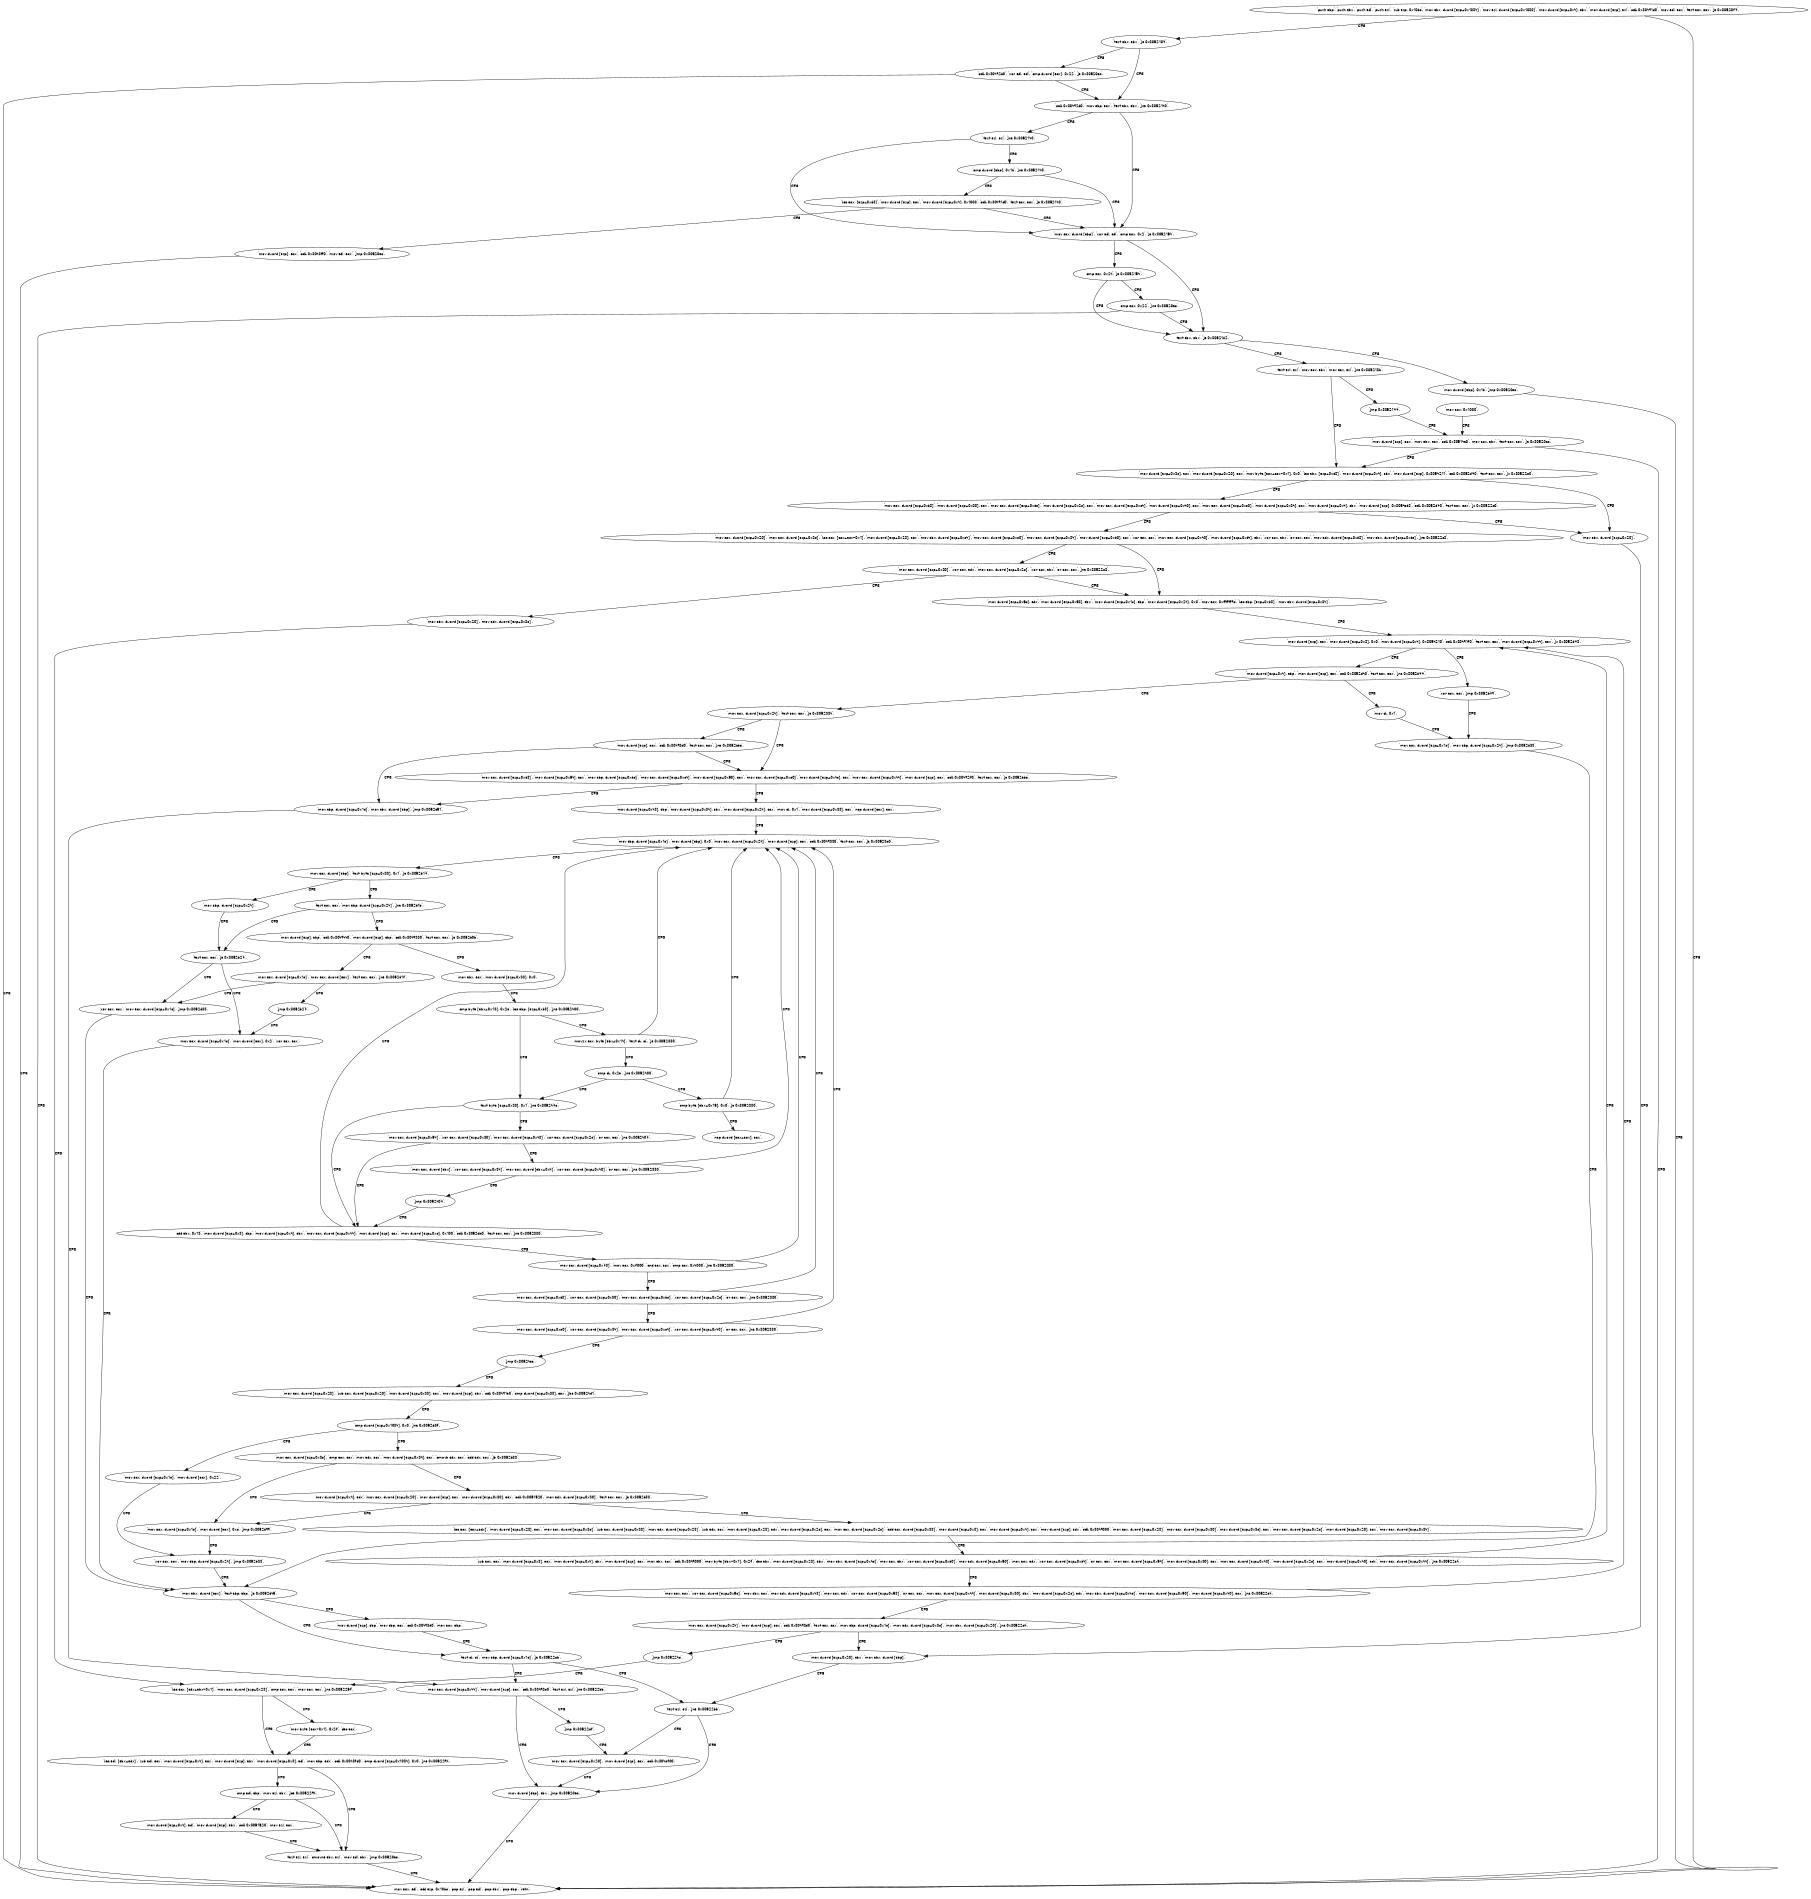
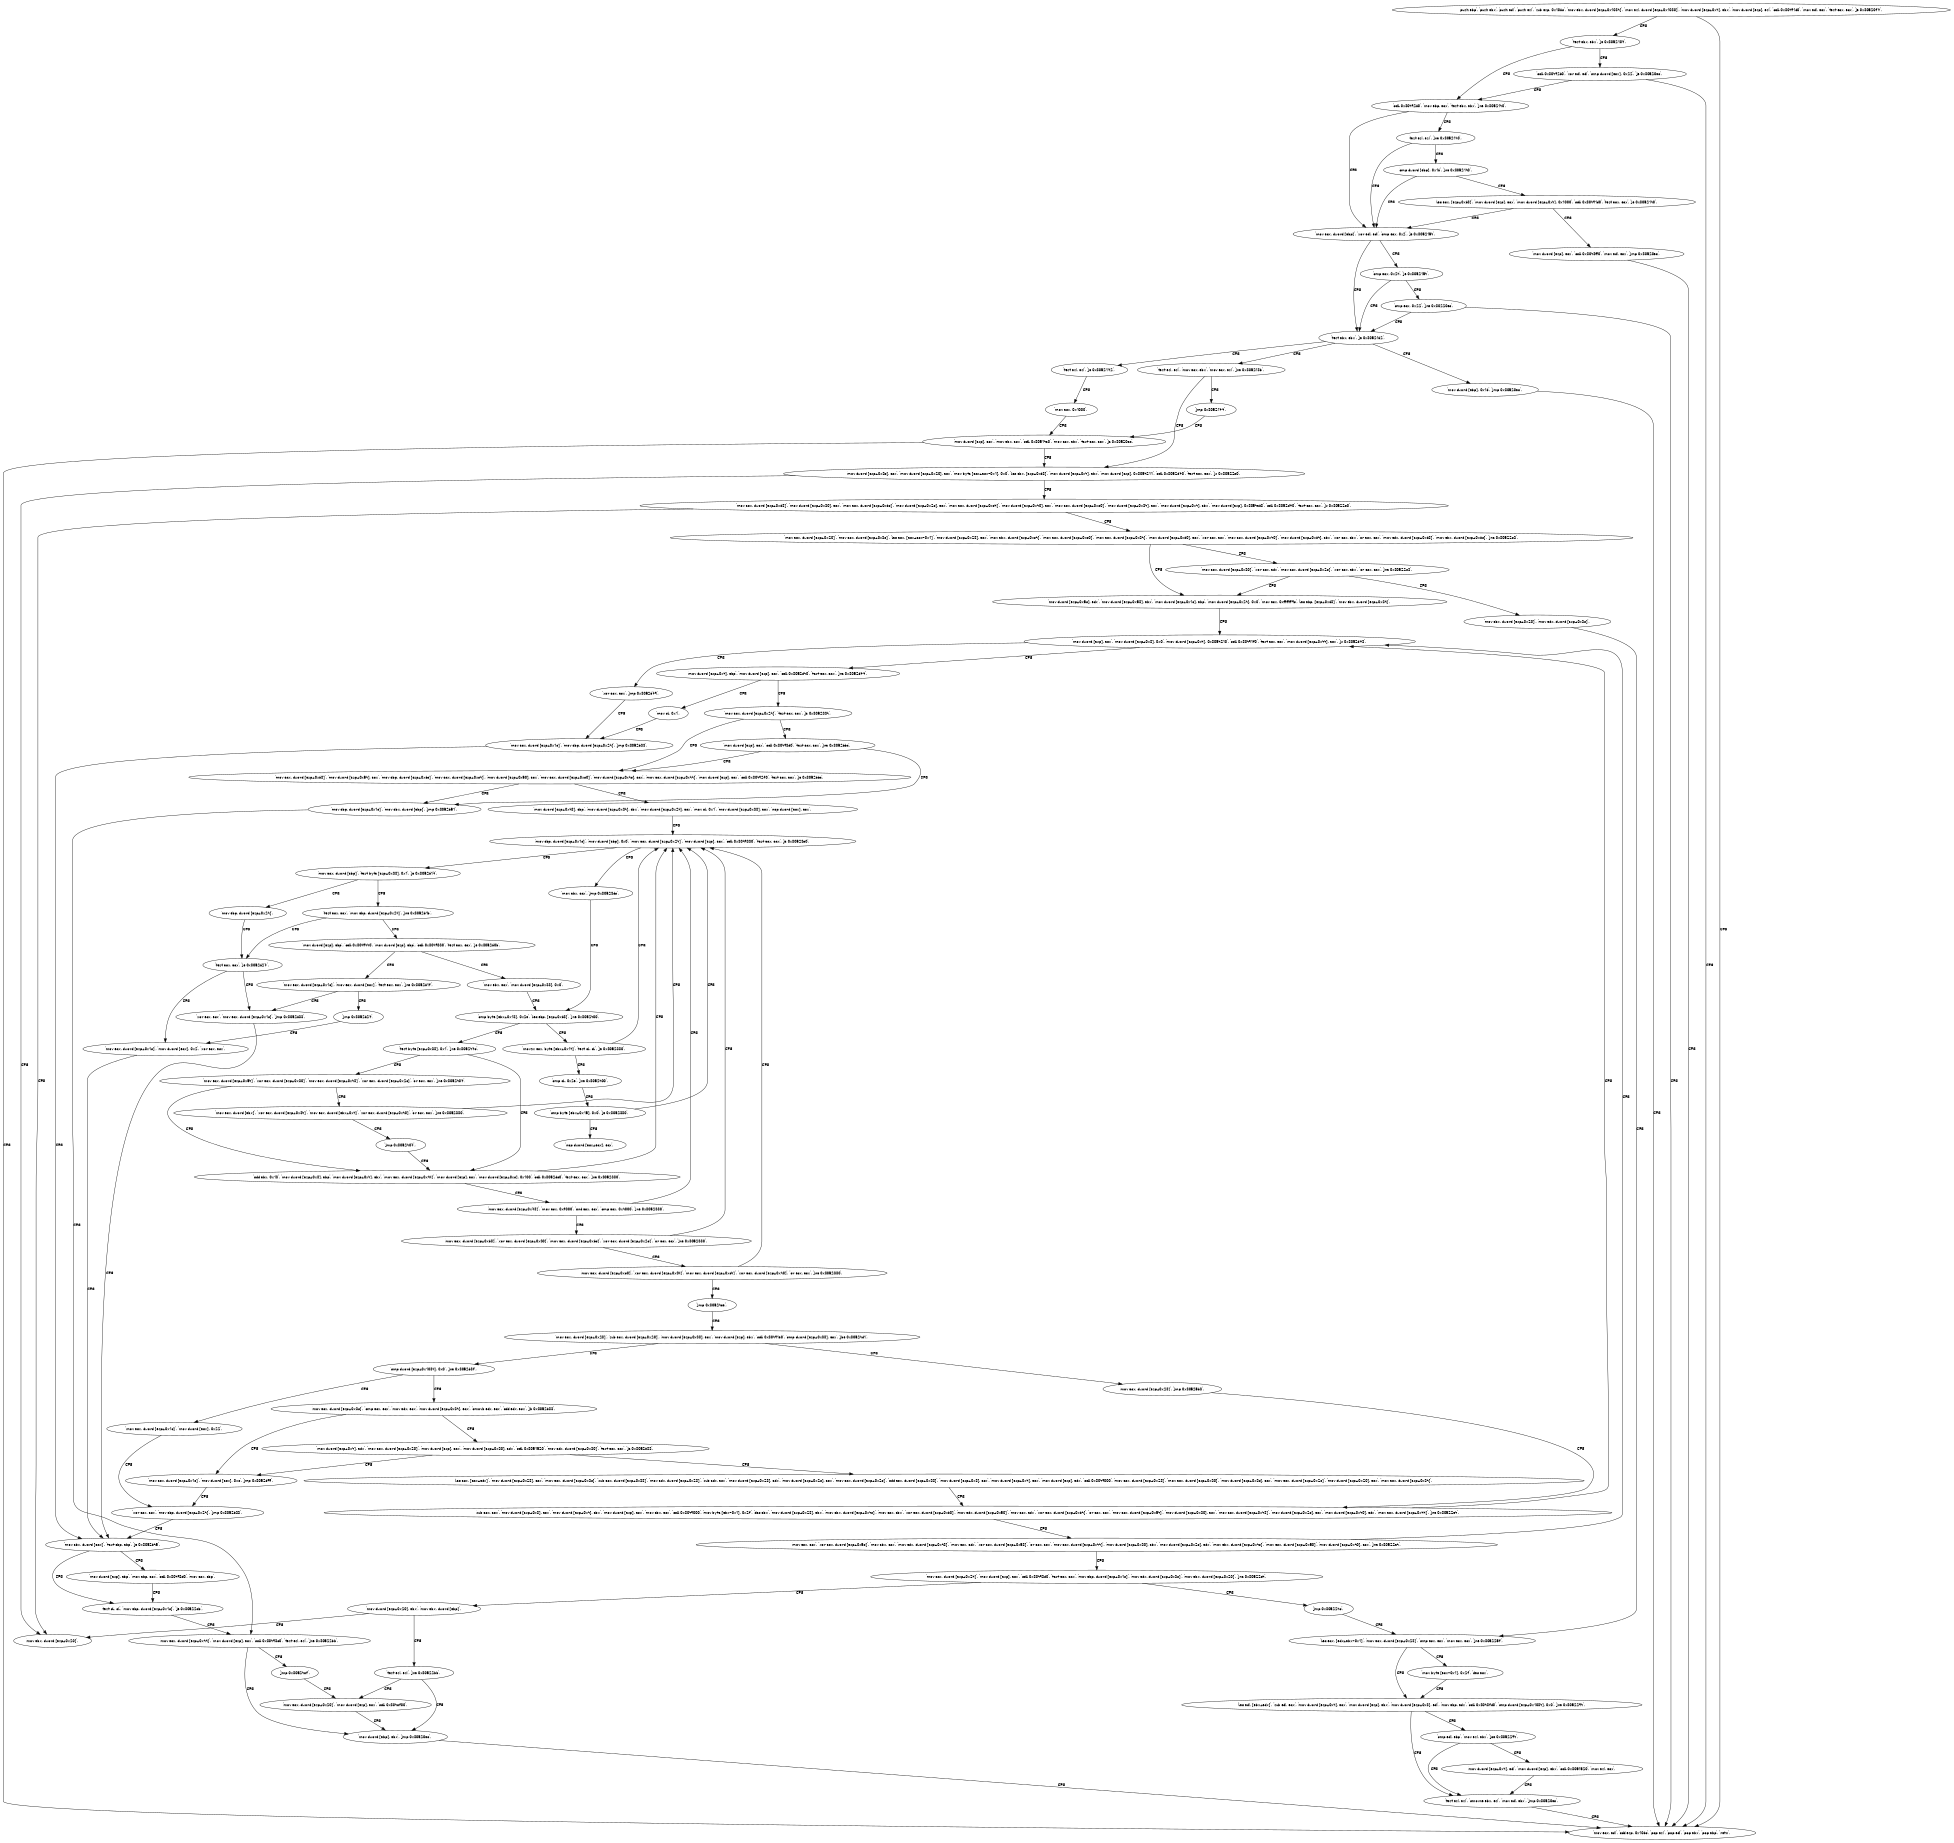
node "'cmp eax, 0x22', 'jne 0x80520ea',": label "'cmp eax, 0x22', 'jne 0x80520ea'," -> "'cmp eax, 0x22', 'jne 0x80220ea',"
node "'test esi, esi', 'je 0x8052172',": added
node "'mov ebx, eax', 'jmp 0x80523dc',": added
edge "'cmp al, 0x2e', 'jne 0x8052400'," -> "'test byte [esp+0x38], 0x1', 'jne 0x805247c',": removed, label "CFG"
node "'mov ecx, dword [esp+0x28]', 'jmp 0x8052563',": added
edge "'mov ebx, dword [esp+0x20]'," -> "'mov dword [esp+0x20], ebx', 'mov ebx, dword [ebp]',": reversed
edge "'test cl, cl', 'mov ebp, dword [esp+0x1c]', 'je 0x80522ab'," -> "'test esi, esi', 'jne 0x80522bb',": removed, label "CFG"
node "'jmp 0x80522af',": label "'jmp 0x80522af'," -> "'jmp 0x80524af',"
